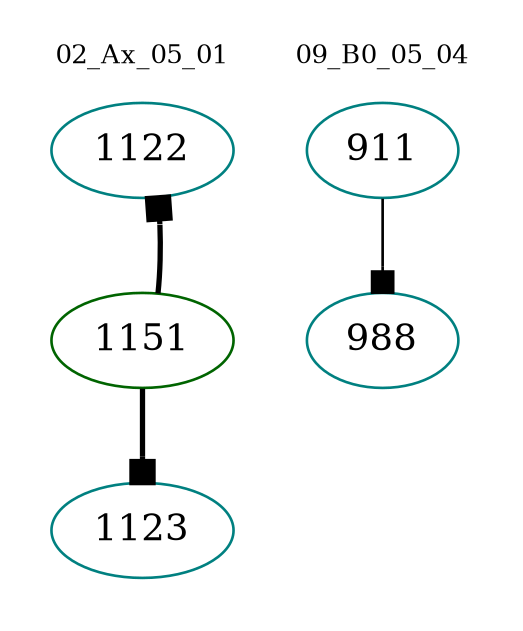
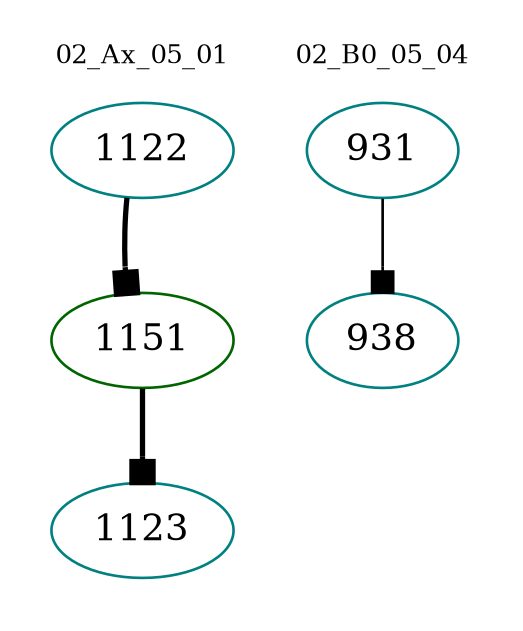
cluster "09_B0_05_04": label "09_B0_05_04" -> "02_B0_05_04"
node "911": label "911" -> "931"
edge "1151" -> "1122": reversed
node "988": label "988" -> "938"
